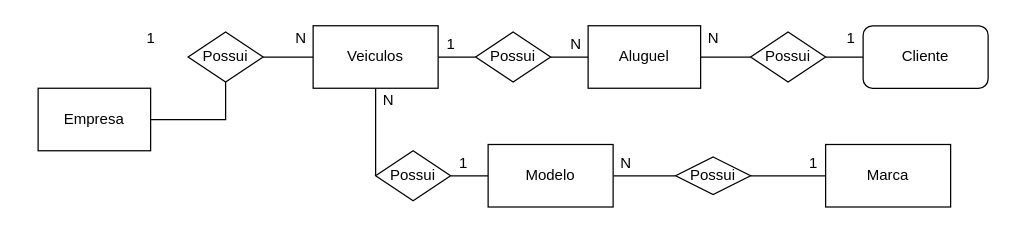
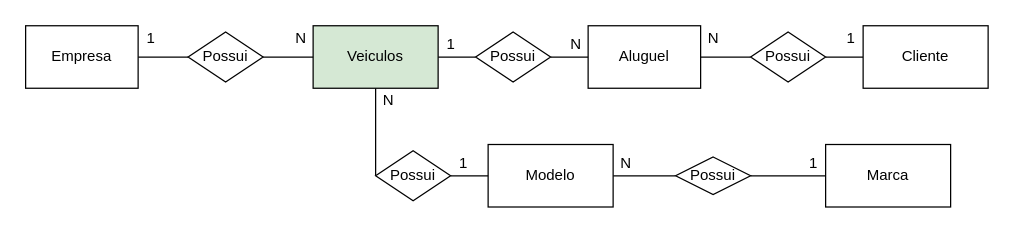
node "Veiculos": fillcolor #ffffff -> #d5e8d4
node "Cliente": shape rounded rectangle -> rectangle
node "Empresa": moved (94, 119) -> (82, 57)
